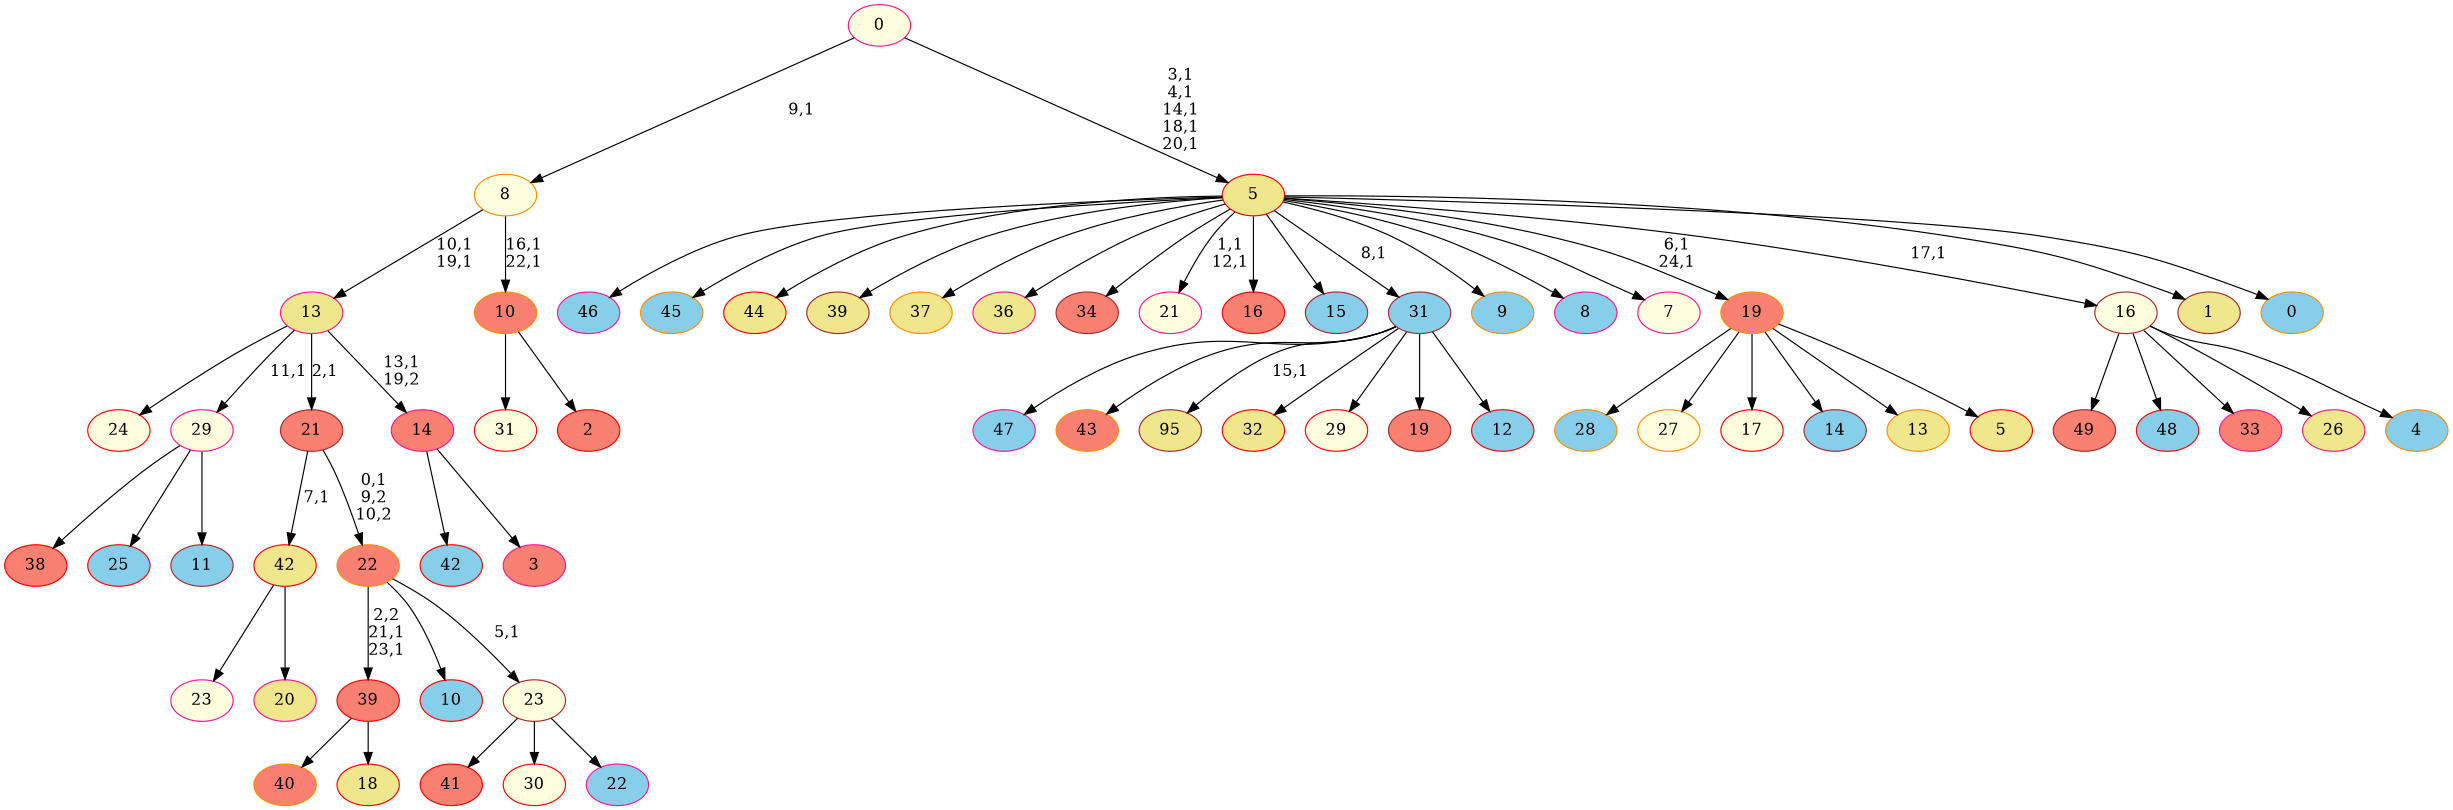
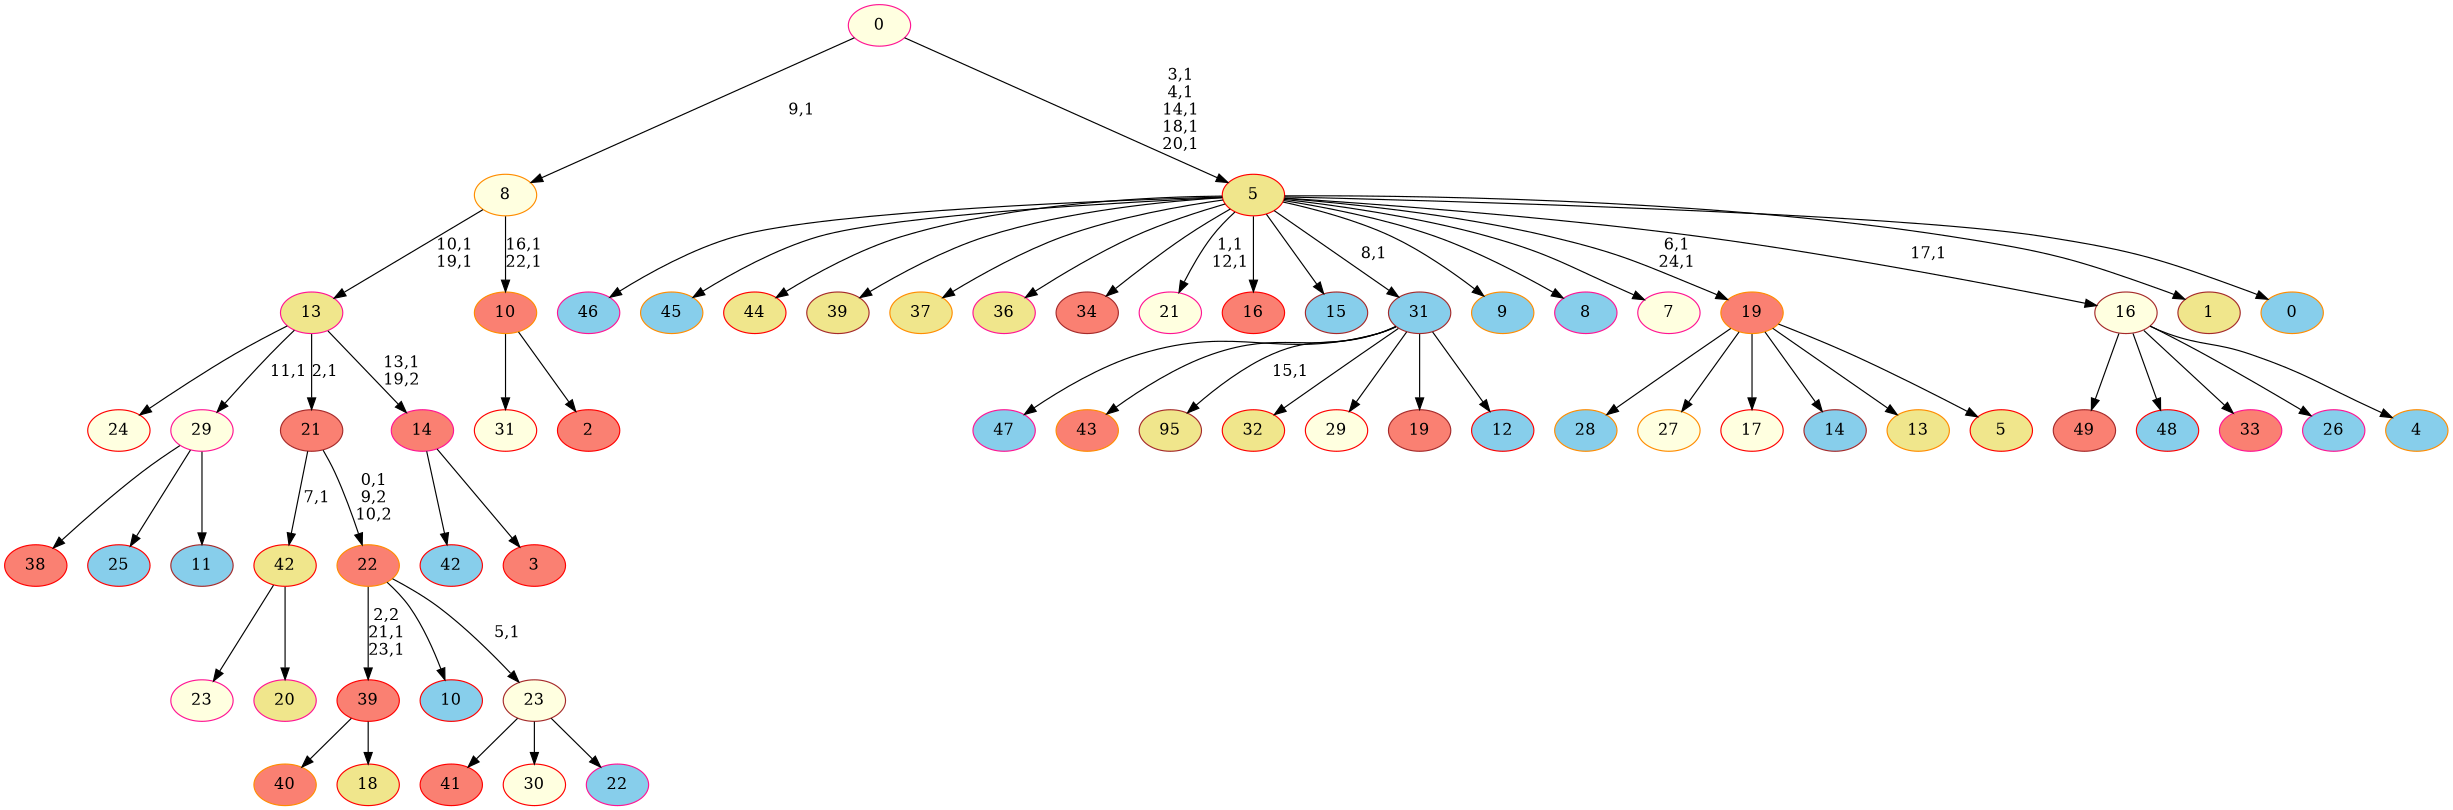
node "26": fillcolor khaki -> skyblue
node "3": color deeppink -> red
